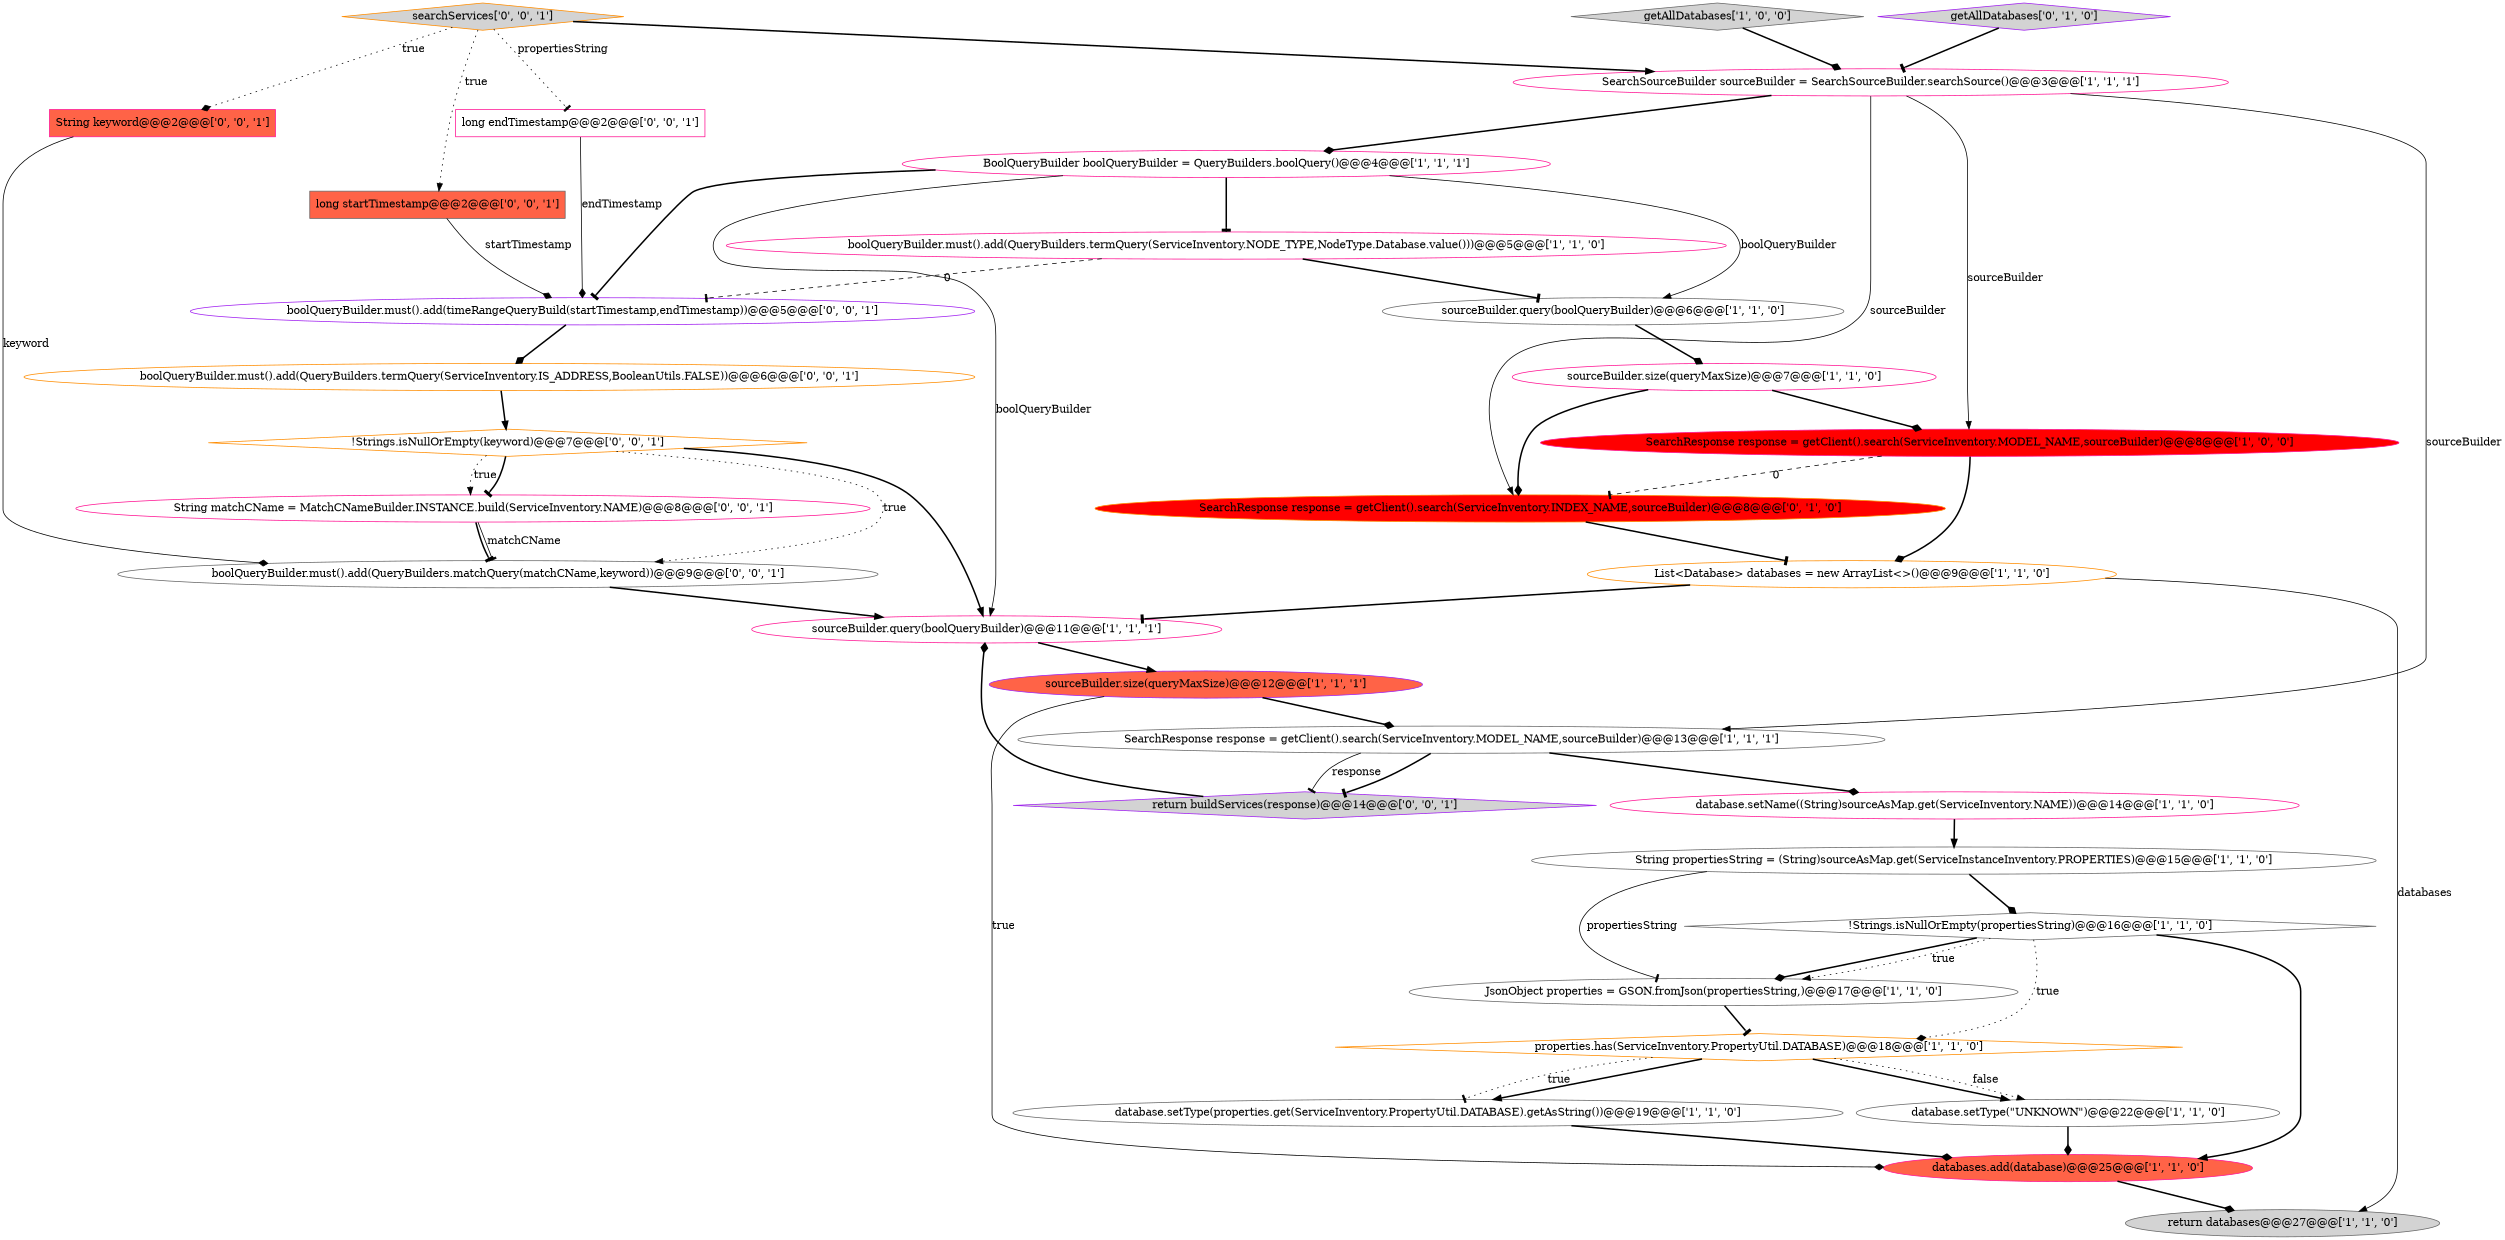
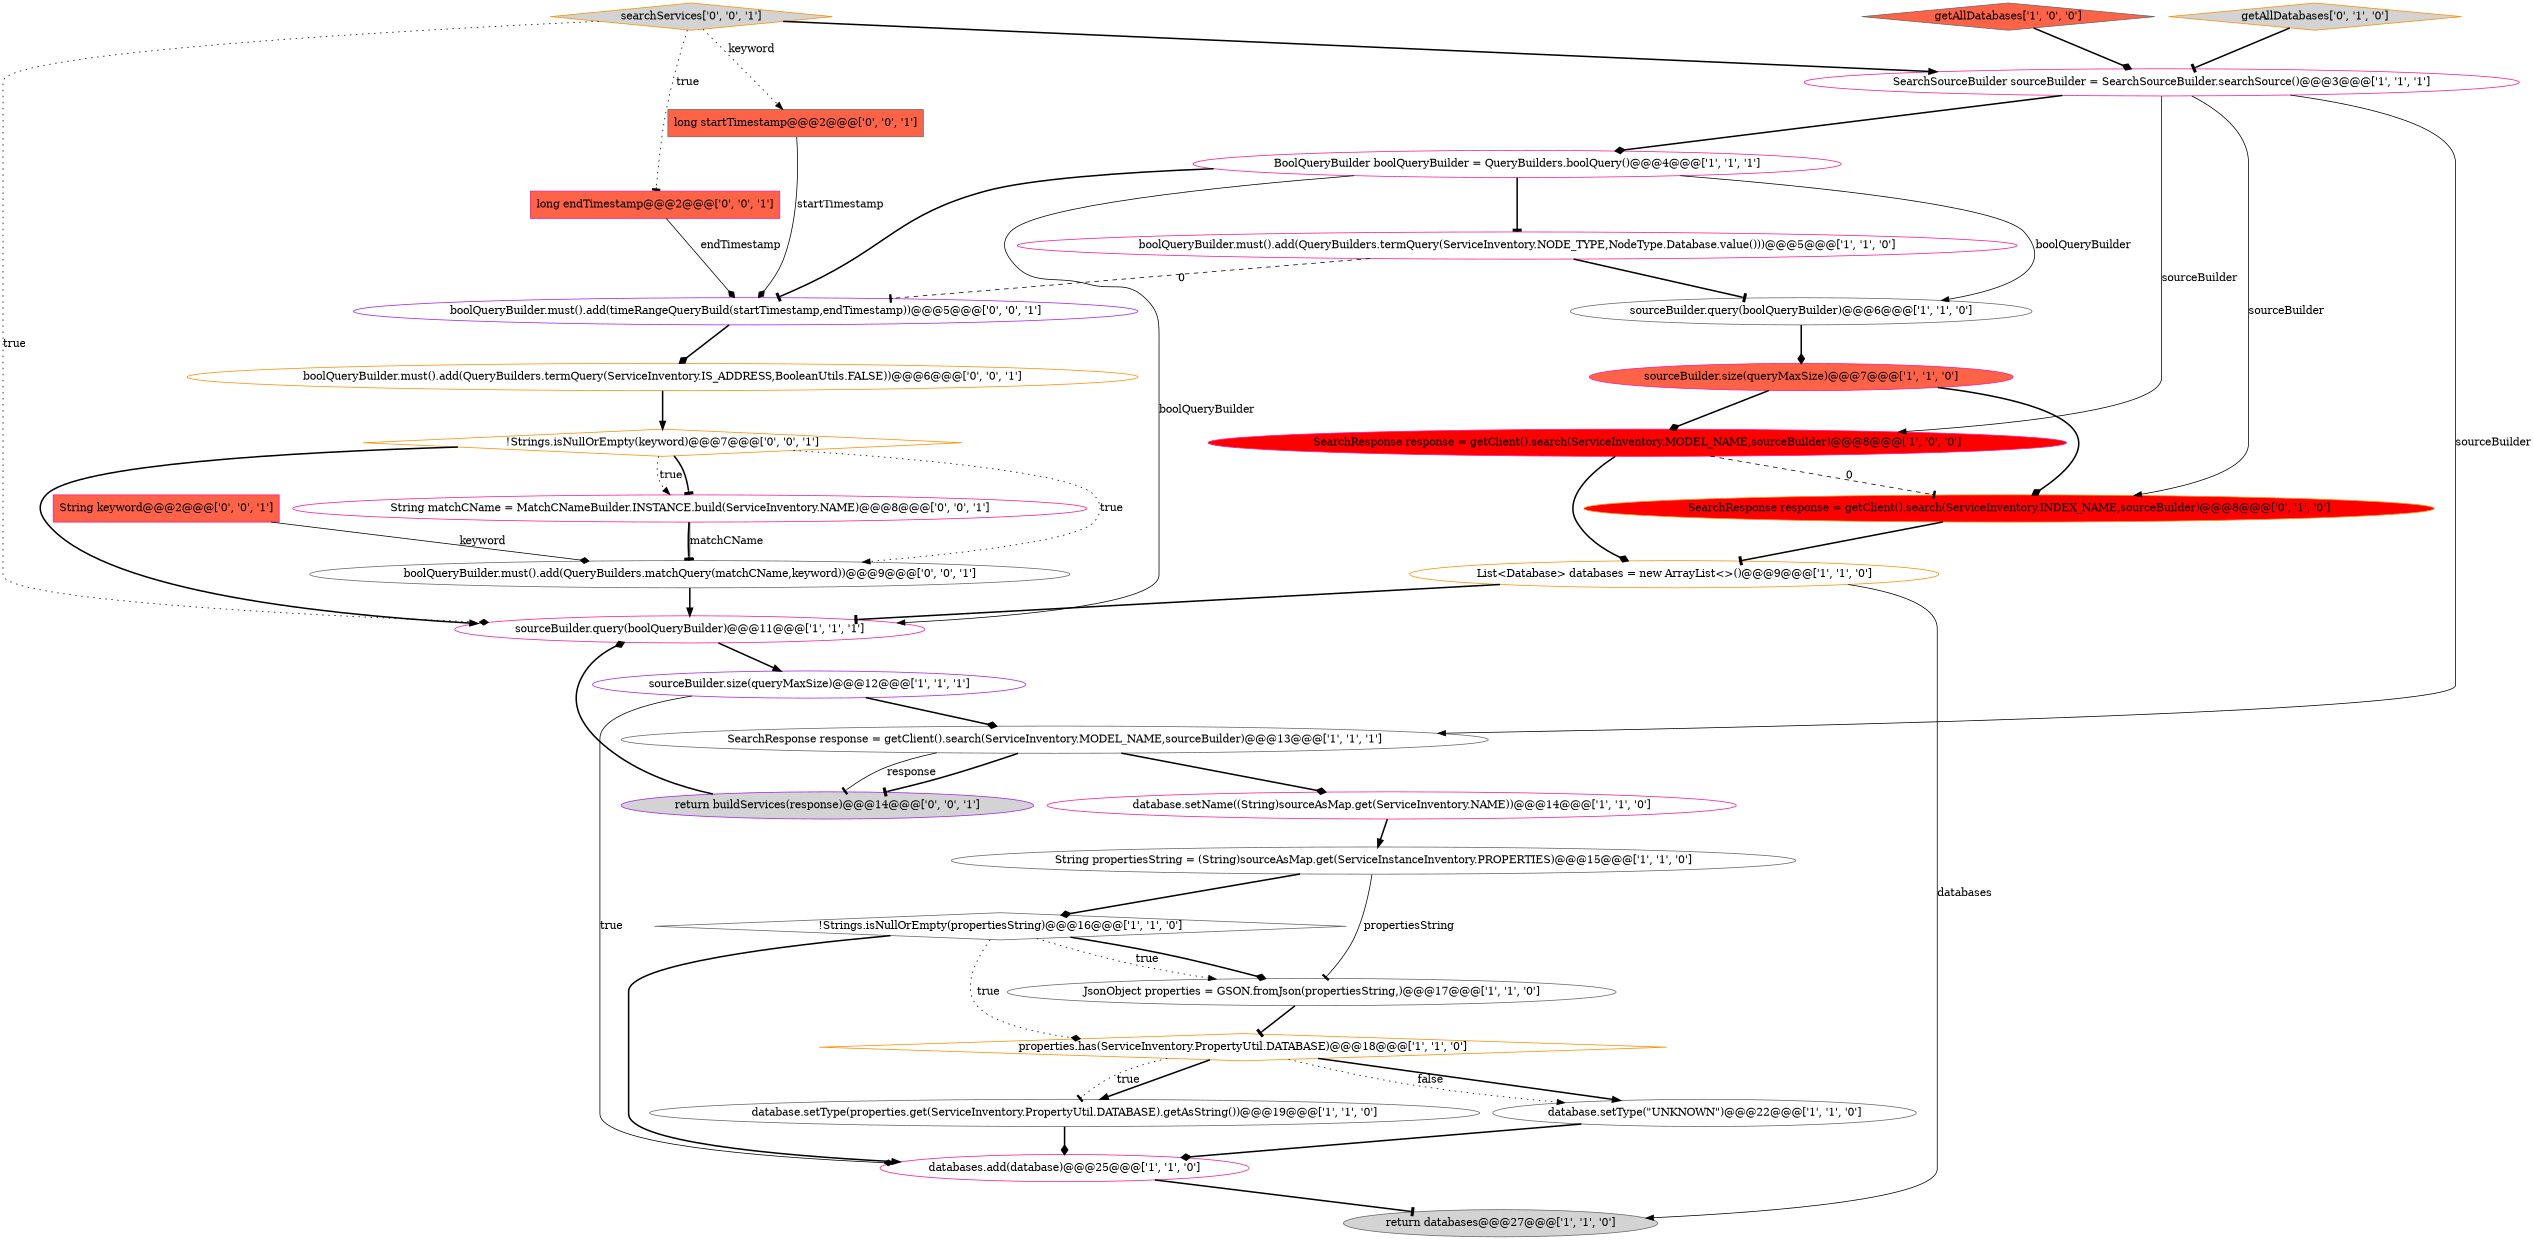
node "getAllDatabases['1', '0', '0']": fillcolor lightgray -> tomato
node "getAllDatabases['0', '1', '0']": color purple -> darkorange
edge "searchServices['0', '0', '1']" -> "long endTimestamp@@@2@@@['0', '0', '1']": label "propertiesString" -> "true"
edge "searchServices['0', '0', '1']" -> "String keyword@@@2@@@['0', '0', '1']": now "searchServices['0', '0', '1']" -> "sourceBuilder.query(boolQueryBuilder)@@@11@@@['1', '1', '1']"
edge "searchServices['0', '0', '1']" -> "long startTimestamp@@@2@@@['0', '0', '1']": label "true" -> "keyword"
node "long endTimestamp@@@2@@@['0', '0', '1']": fillcolor white -> tomato
node "sourceBuilder.size(queryMaxSize)@@@7@@@['1', '1', '0']": fillcolor white -> tomato
node "sourceBuilder.size(queryMaxSize)@@@12@@@['1', '1', '1']": fillcolor tomato -> white
node "return buildServices(response)@@@14@@@['0', '0', '1']": shape diamond -> ellipse
node "databases.add(database)@@@25@@@['1', '1', '0']": fillcolor tomato -> white
edge "databases.add(database)@@@25@@@['1', '1', '0']" -> "return databases@@@27@@@['1', '1', '0']": arrowhead diamond -> tee
